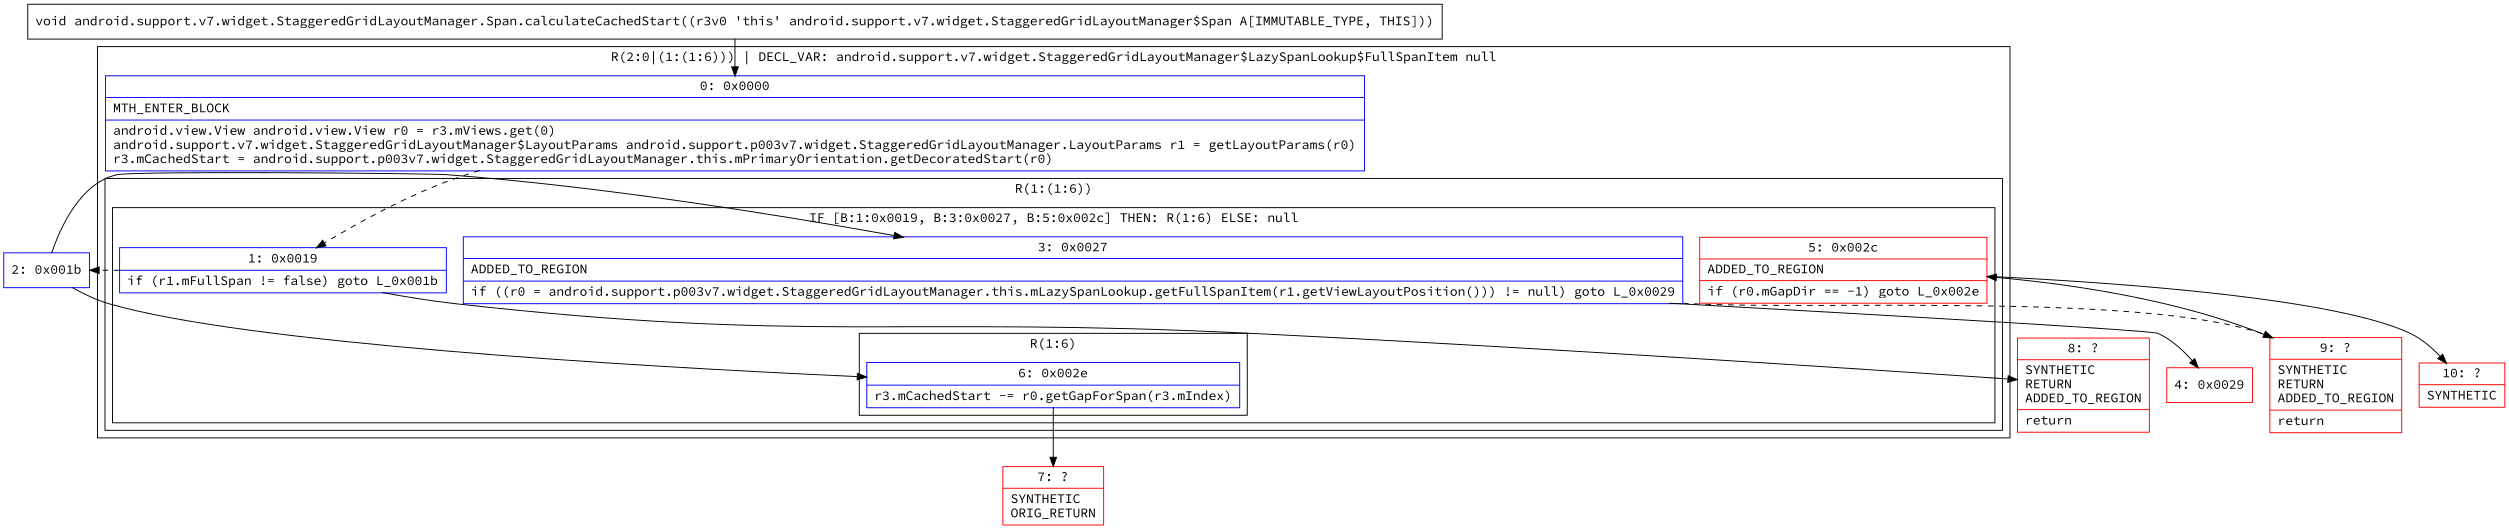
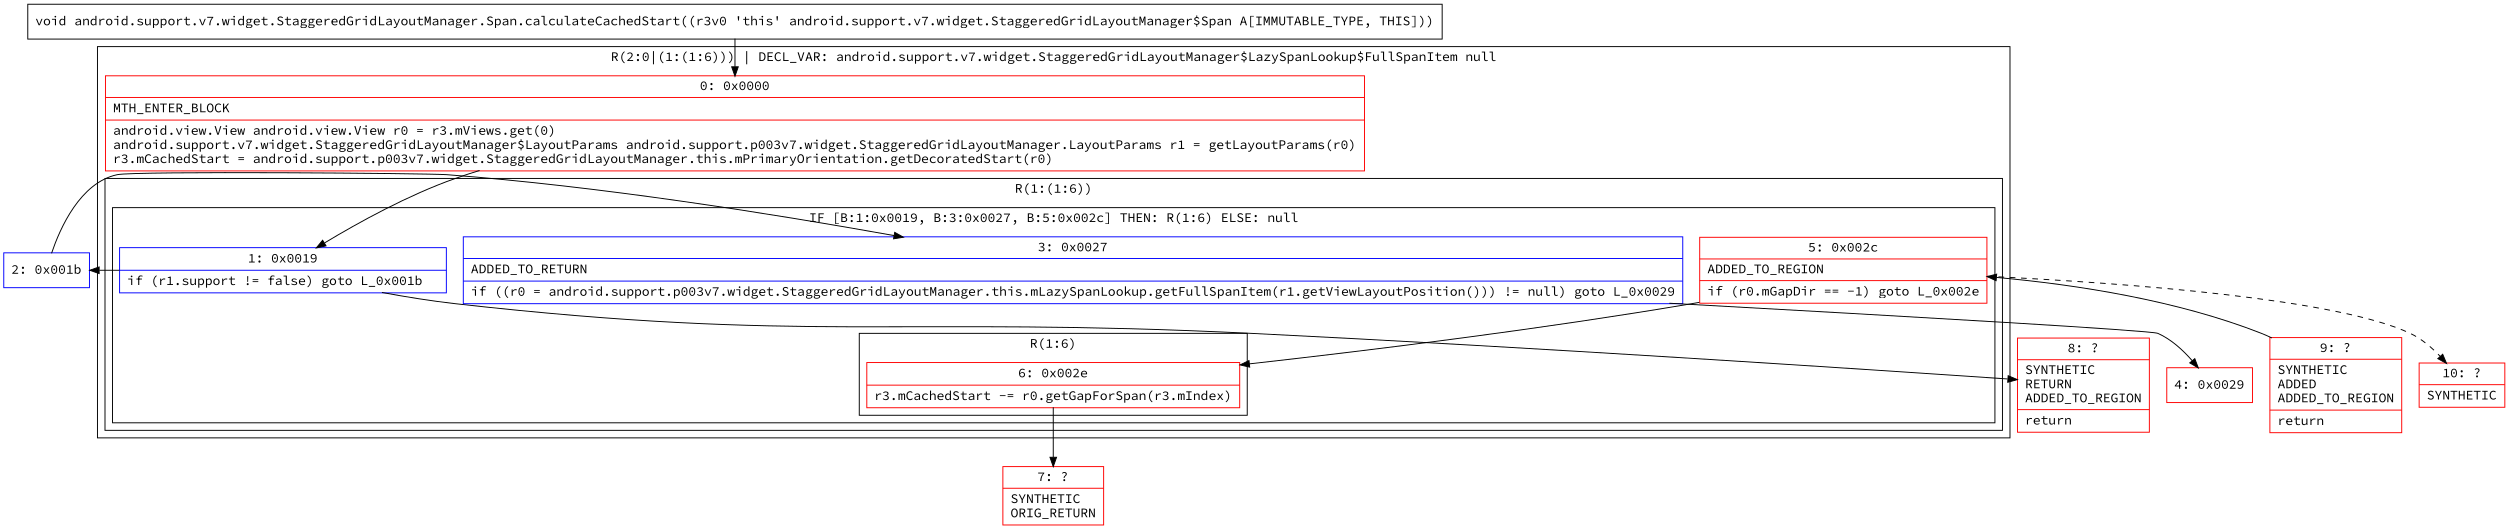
node "0: 0x0000": color blue -> red
edge "0: 0x0000" -> "1: 0x0019": style dashed -> solid
node "3: 0x0027": text "ADDED_TO_REGION" -> "ADDED_TO_RETURN"
edge "1: 0x0019" -> "2: 0x001b": style dashed -> solid
node "1: 0x0019": text "if (r1.mFullSpan != false) goto L_0x001b" -> "if (r1.support != false) goto L_0x001b"
edge "5: 0x002c" -> "10: ?": style solid -> dashed
edge "3: 0x0027" -> "9: ?": removed
edge "2: 0x001b" -> "6: 0x002e": now "5: 0x002c" -> "6: 0x002e"
node "9: ?": text "RETURN" -> "ADDED"
node "6: 0x002e": color blue -> red
